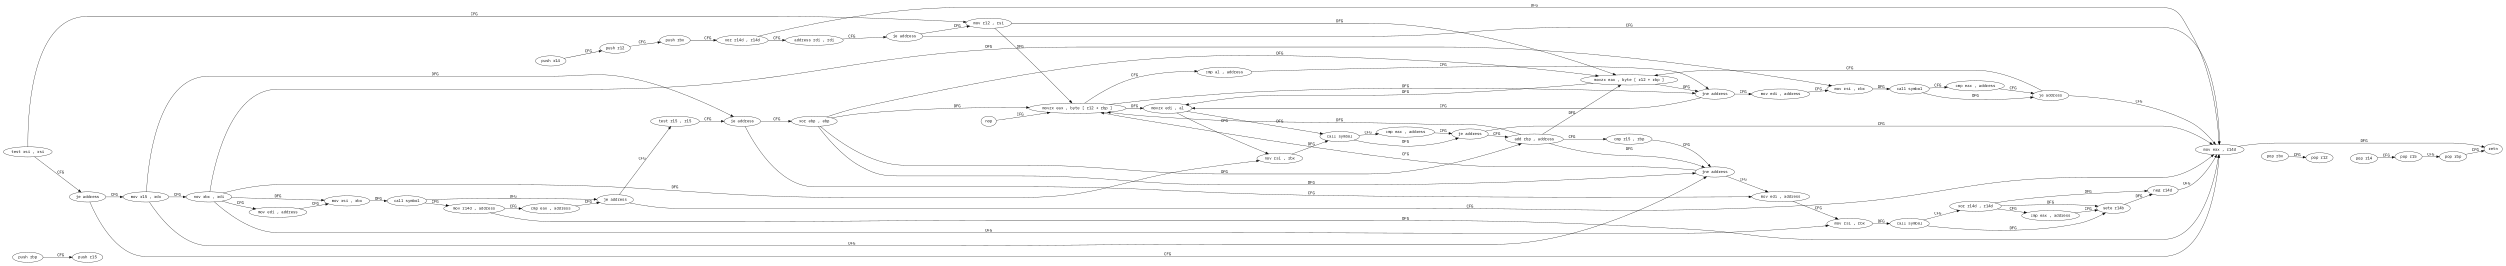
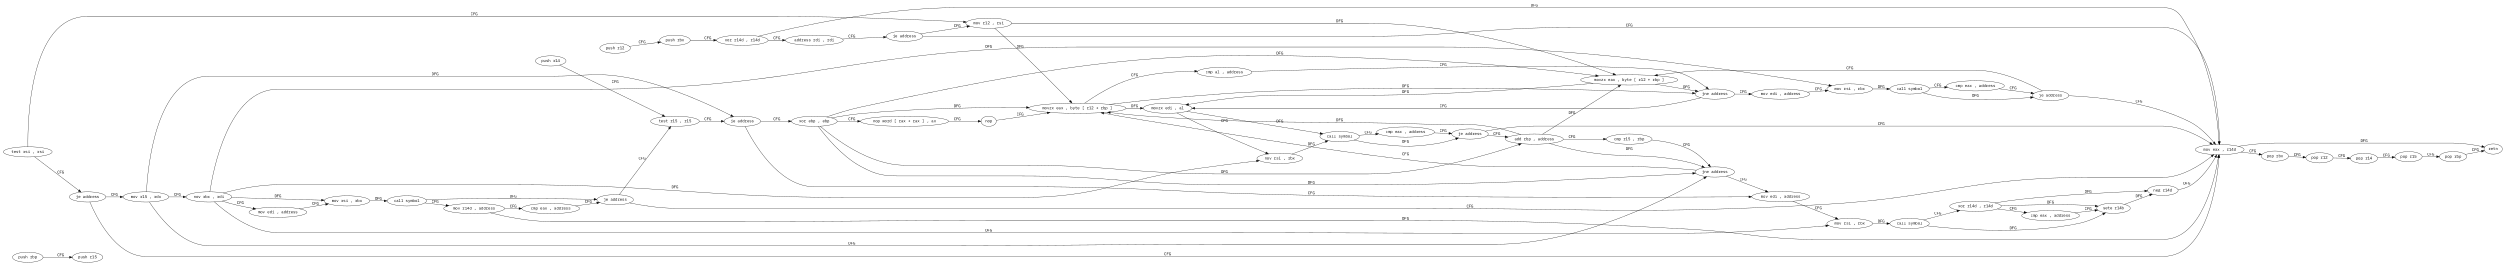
edge "push r14" -> "push r12": now "push r14" -> "test r15 , r15"
node "nop word [ rax + rax ] , ax": added
edge "mov eax , r14d" -> "pop rbx": added, label "CFG"
edge "pop r12" -> "pop r14": added, label "CFG"
